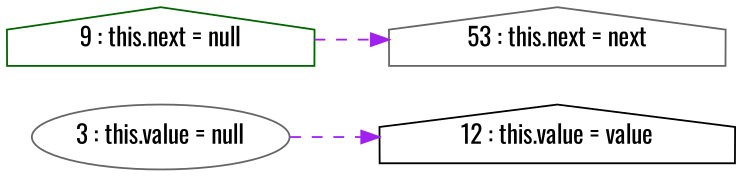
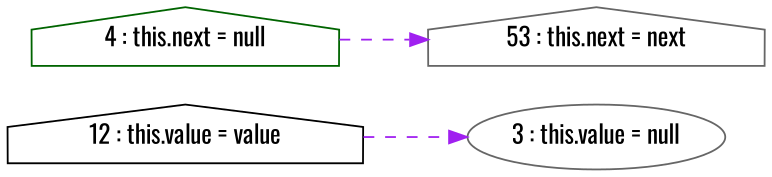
node "9 : this.next = null": label "9 : this.next = null" -> "4 : this.next = null"
edge "3 : this.value = null" -> "12 : this.value = value": reversed
